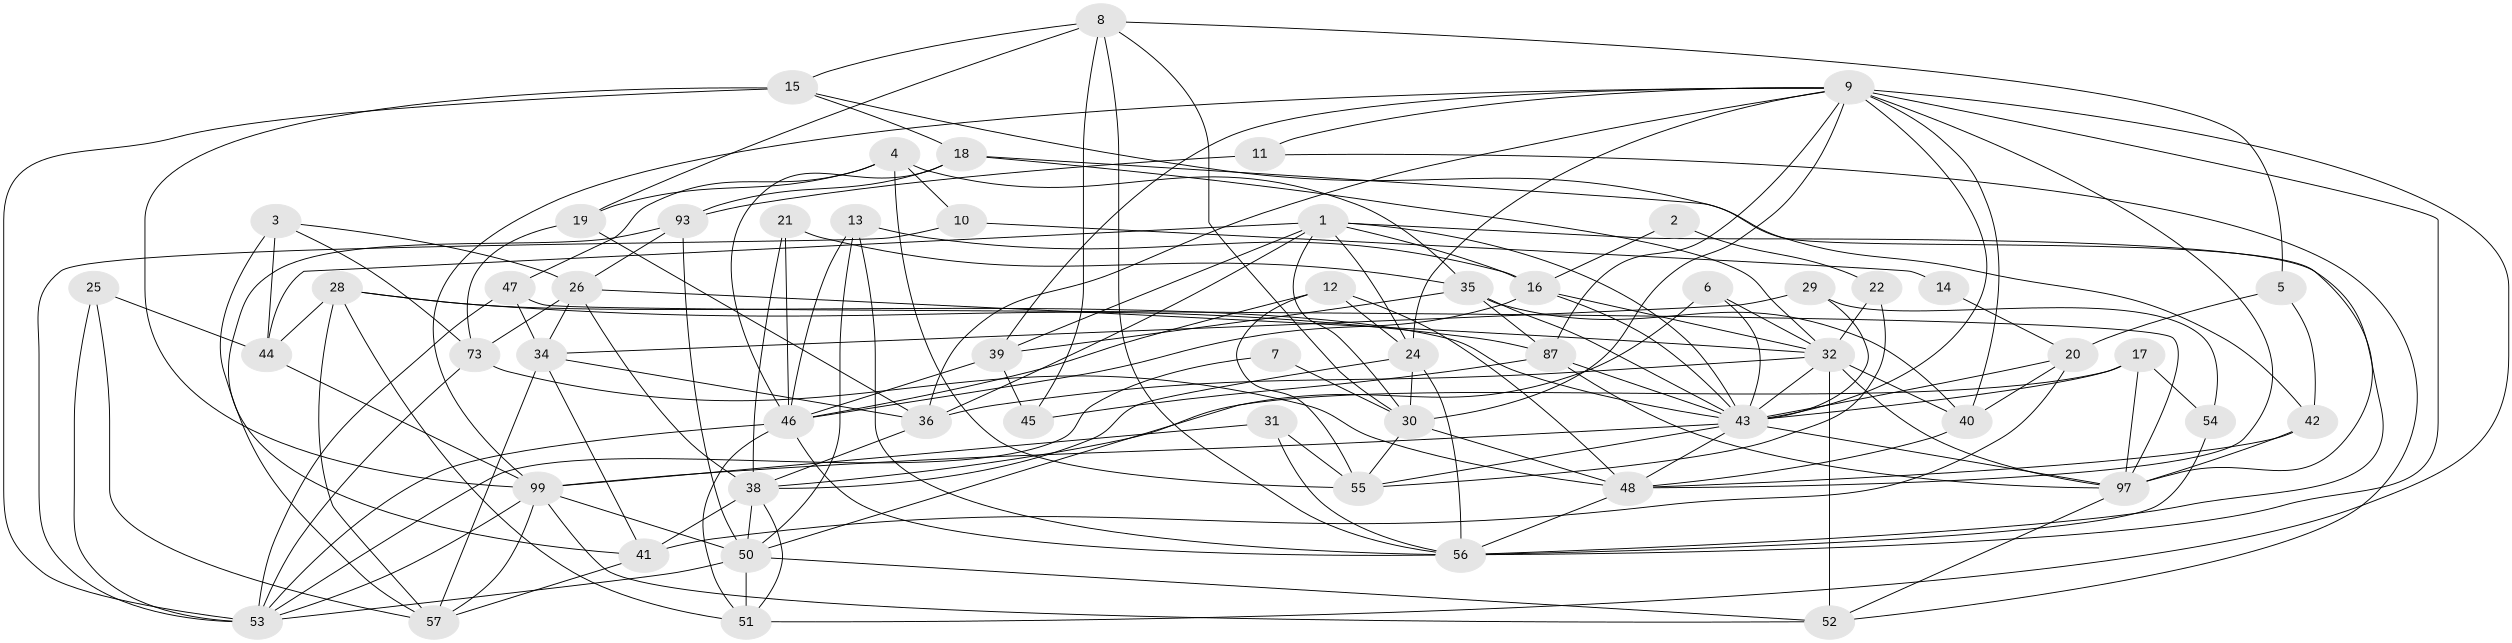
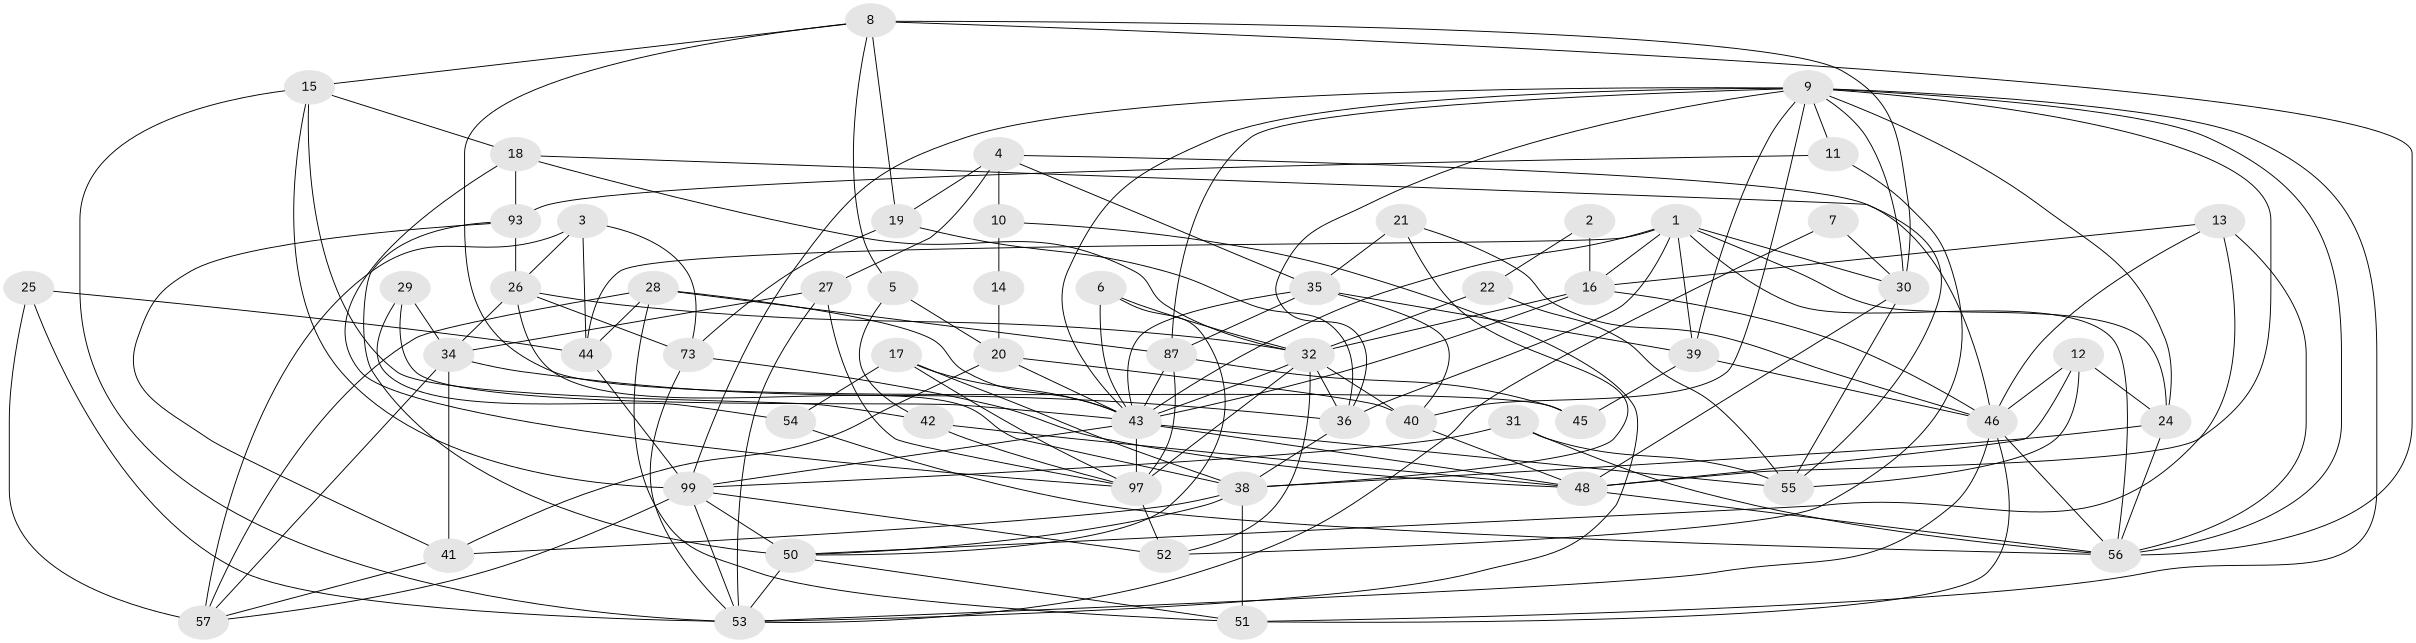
node "47": label "47" -> "27"
edge "24" -- "30": removed
edge "50" -- "52": removed
